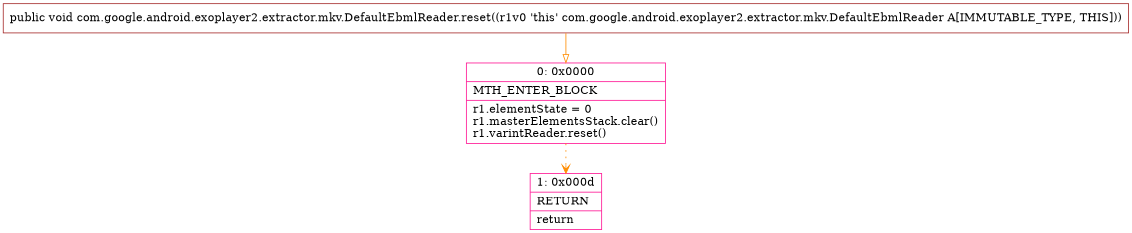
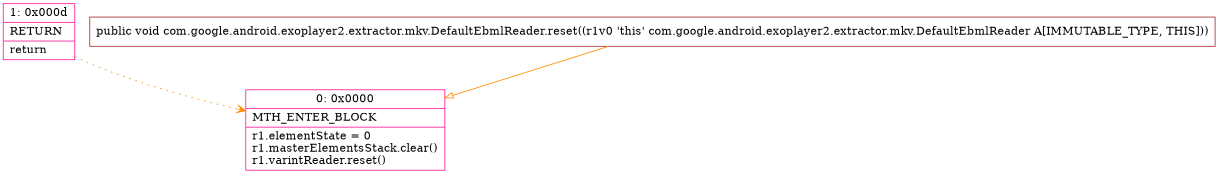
edge "0: 0x0000" -> "1: 0x000d": reversed
